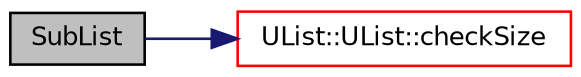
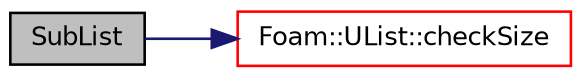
node "UList::UList::checkSize": label "UList::UList::checkSize" -> "Foam::UList::checkSize"
